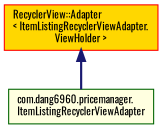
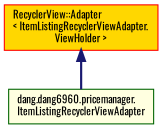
node "com.dang6960.pricemanager. ItemListingRecyclerViewAdapter": label "com.dang6960.pricemanager. ItemListingRecyclerViewAdapter" -> "dang.dang6960.pricemanager. ItemListingRecyclerViewAdapter"
